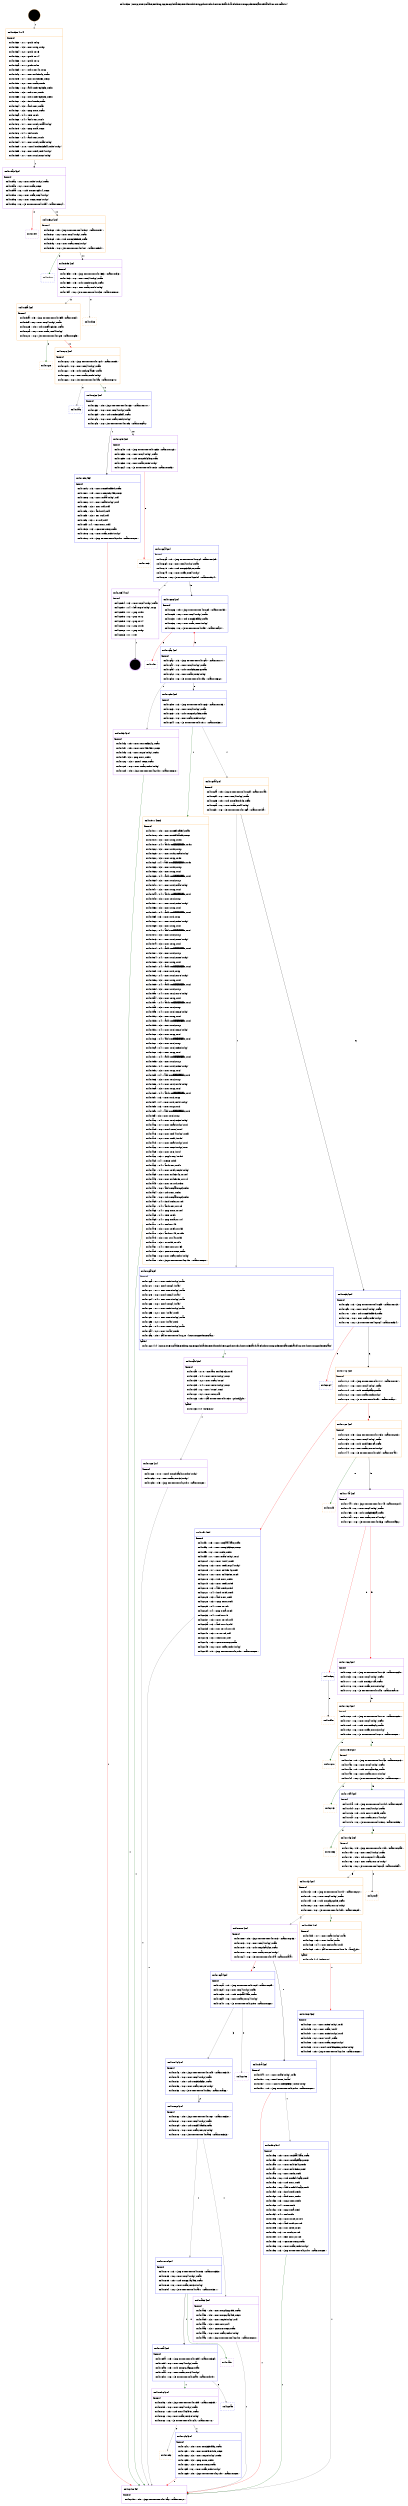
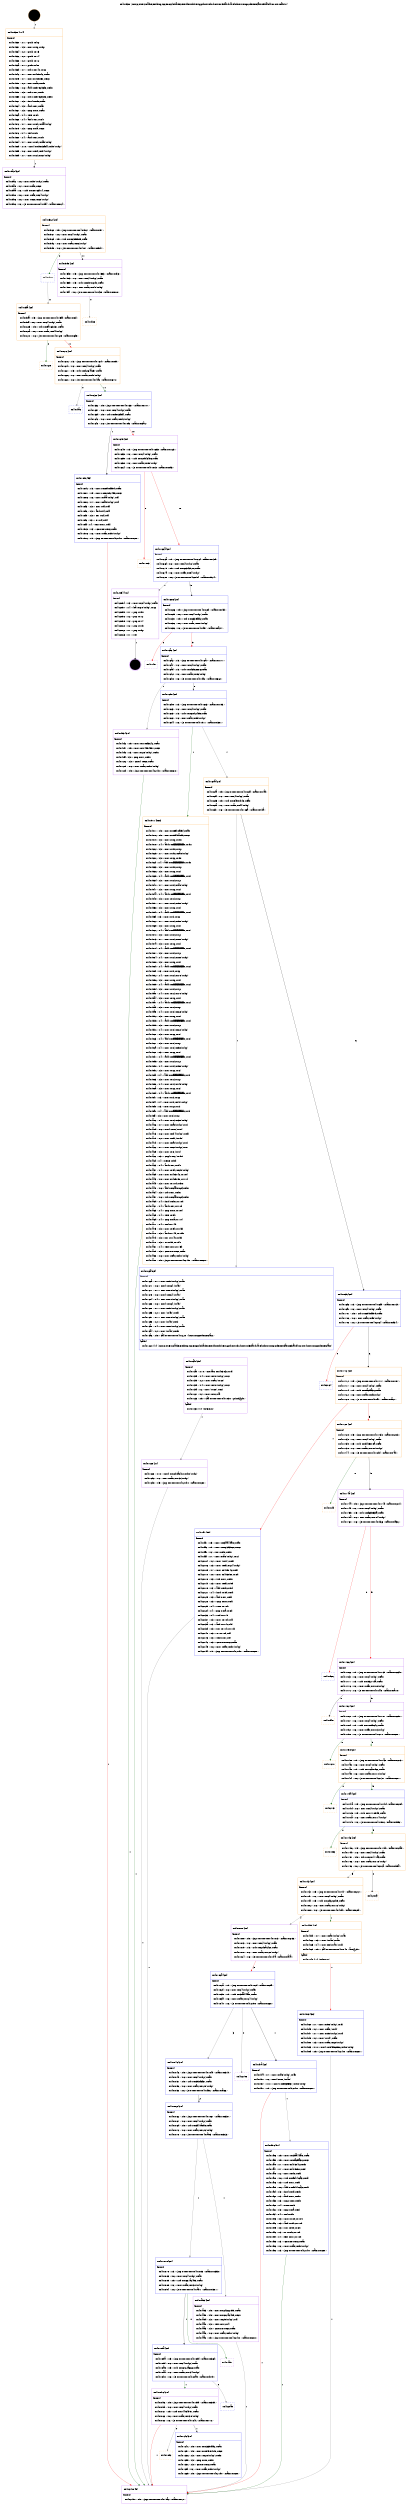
edge "0x4015a2 [32]" -> "0x4015c2 [28]": removed, label "11"
node "0x401df4": removed
edge "0x4015de [28]" -> "0x4015fa [28]": now "0x401b07" -> "0x4015fa [28]"
edge "0x401632 [28]" -> "0x40164e [28]": color black -> red
edge "0x40164e [28]" -> "0x40166a [28]": added, label "10"
edge "0x4016a2 [28]" -> "0x401686 [28]": reversed
edge "0x401c6a [65]" -> "0x401cab [29]": removed, label "1"
edge "0x401f66" -> "0x401f48": now "0x401766 [28]" -> "0x401f48"
node "0x401782 [28]": color darkorange -> purple
edge "0x40180e [28]" -> "0x401f7a [28]": now "0x40182a [28]" -> "0x401f7a [28]"
edge "0x401c4c [30]" -> "0x4021b0 [5]": now "0x4018b6 [28]" -> "0x4021b0 [5]"
